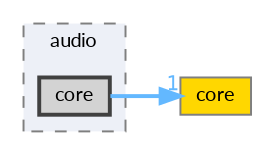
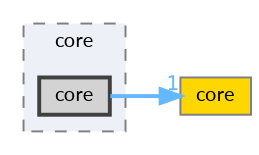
cluster "audio": label "audio" -> "core"
